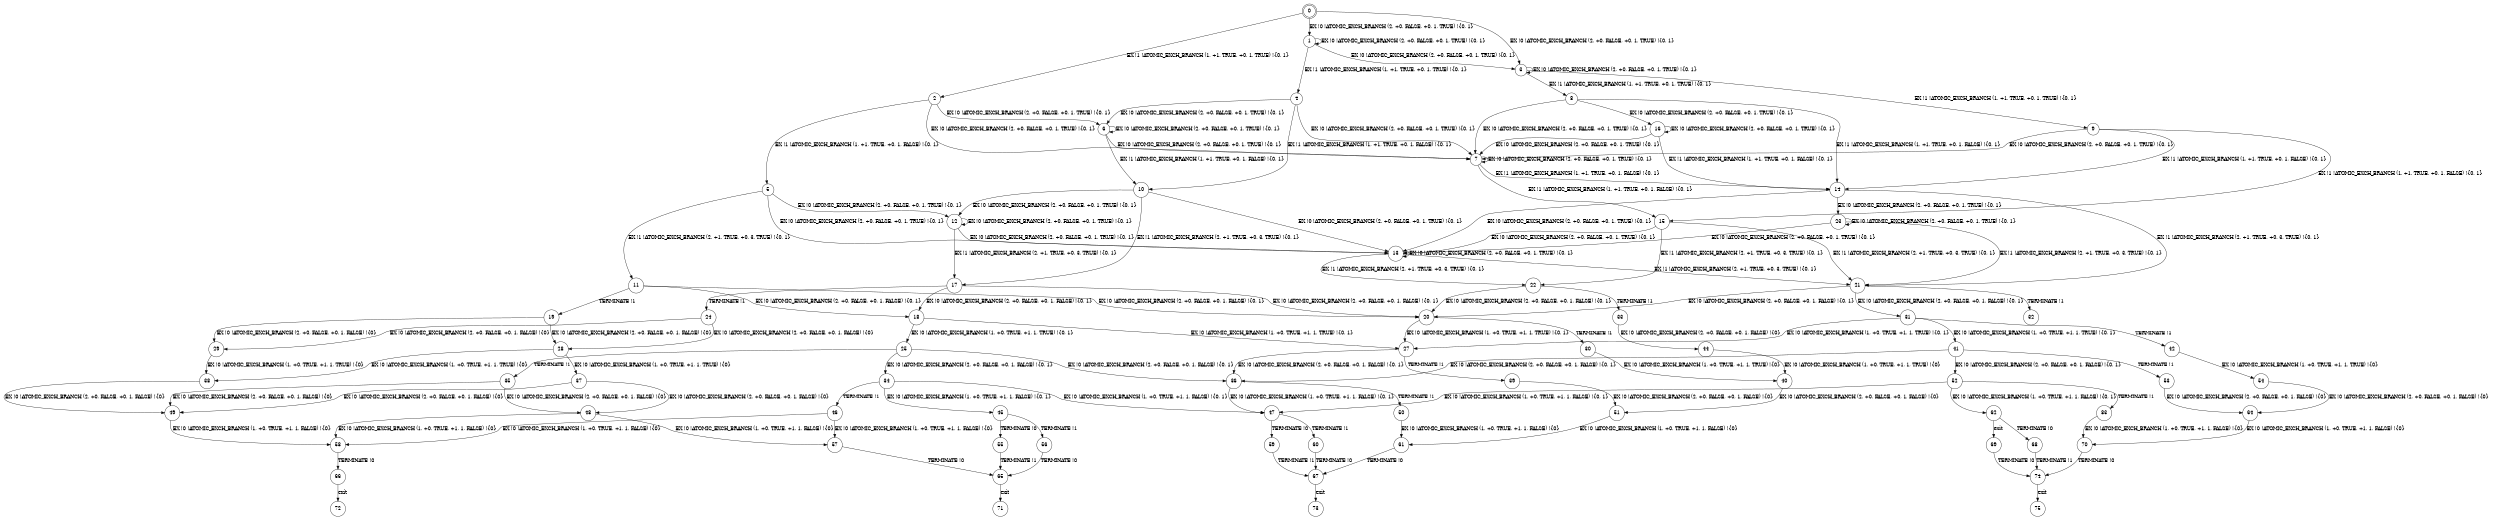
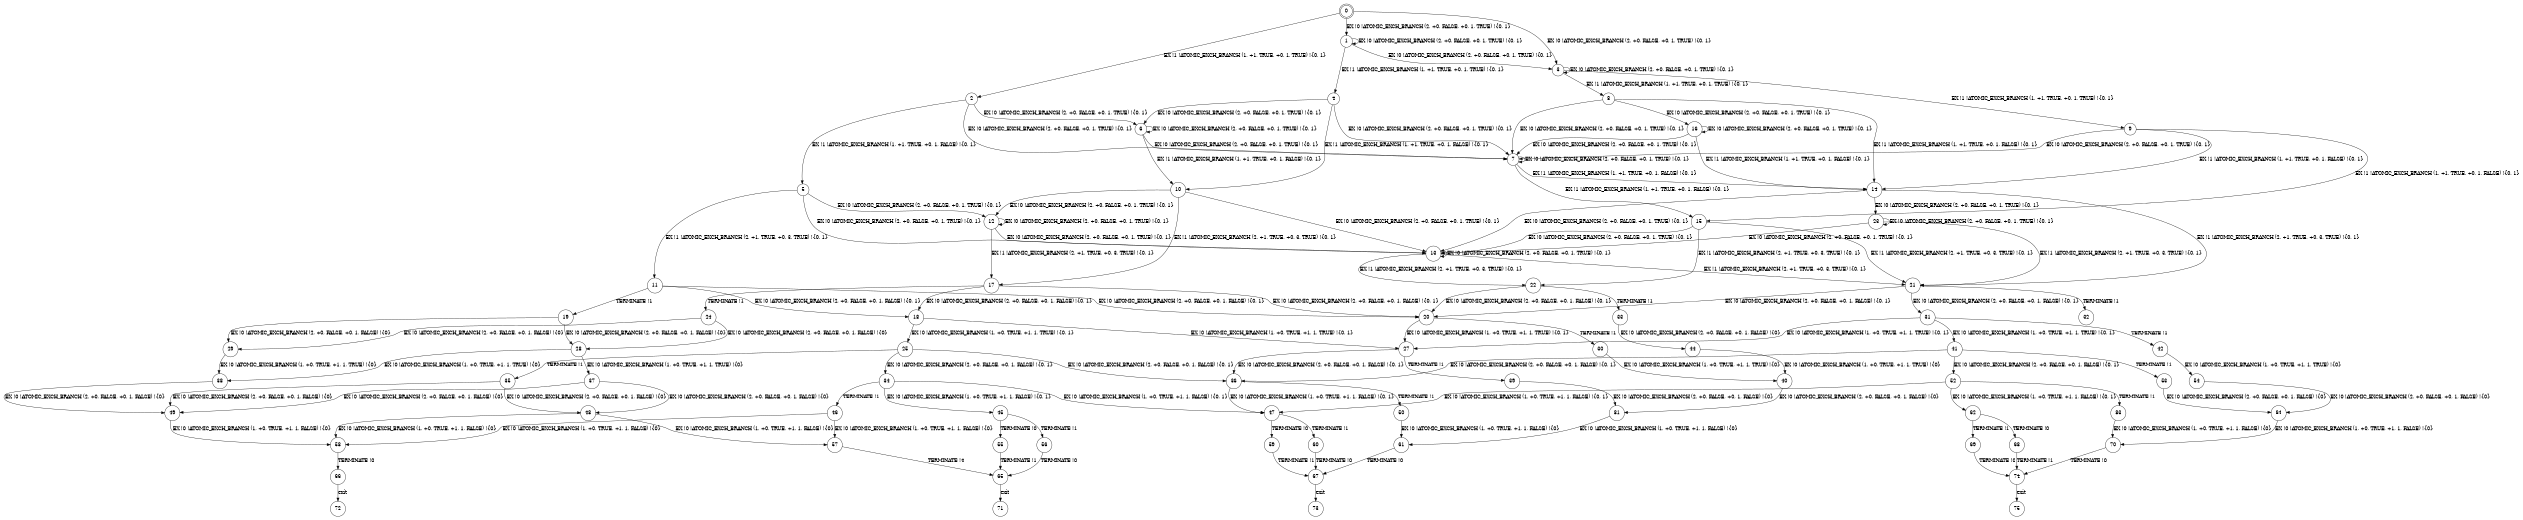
node "51": label "51" -> "81"
edge "62" -> "69": label "exit" -> "TERMINATE !1"
edge "57" -> "65": label "TERMINATE !0" -> "TERMINATE !4"
